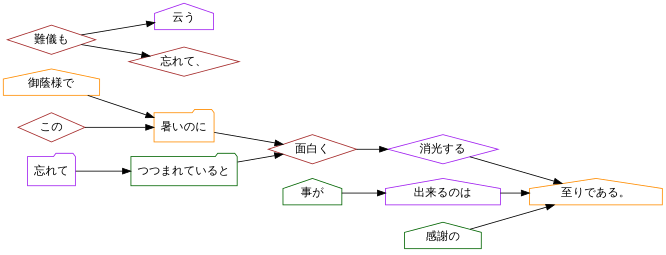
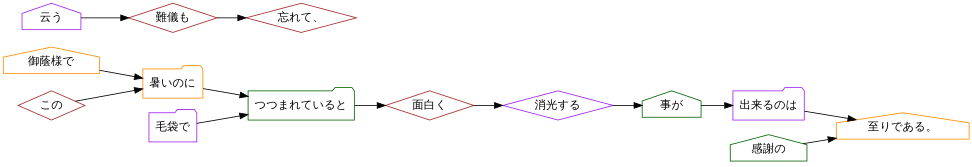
edge "難儀も" -> "云う": reversed
edge "暑いのに" -> "面白く": now "暑いのに" -> "つつまれていると"
edge "消光する" -> "至りである。": now "消光する" -> "事が"
node "忘れて": label "忘れて" -> "毛袋で"
node "出来るのは": shape house -> folder
